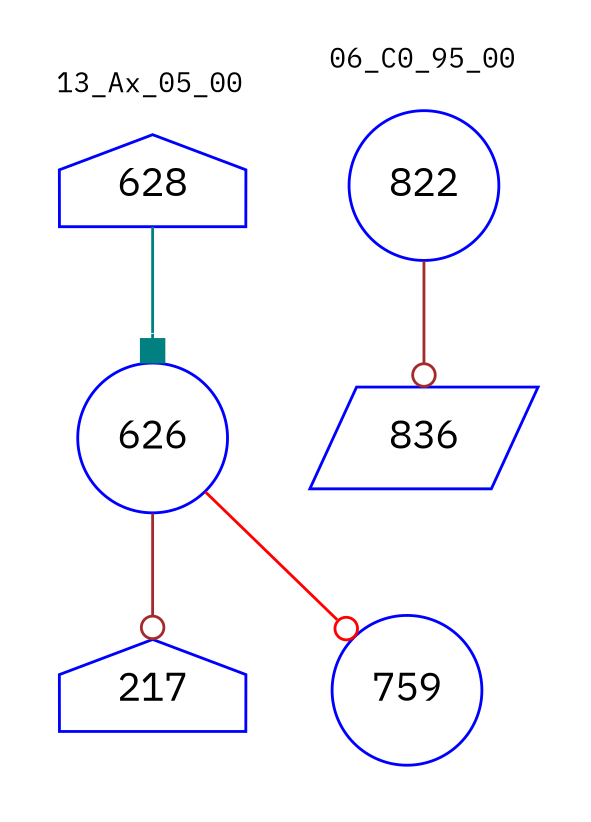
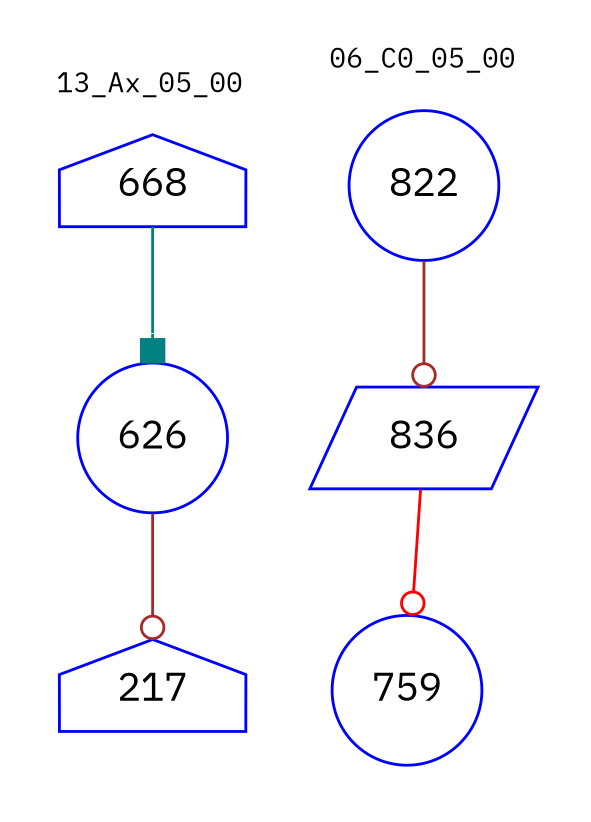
cluster "06_C0_95_00": label "06_C0_95_00" -> "06_C0_05_00"
node "628": label "628" -> "668"
edge "626" -> "759": now "836" -> "759"
